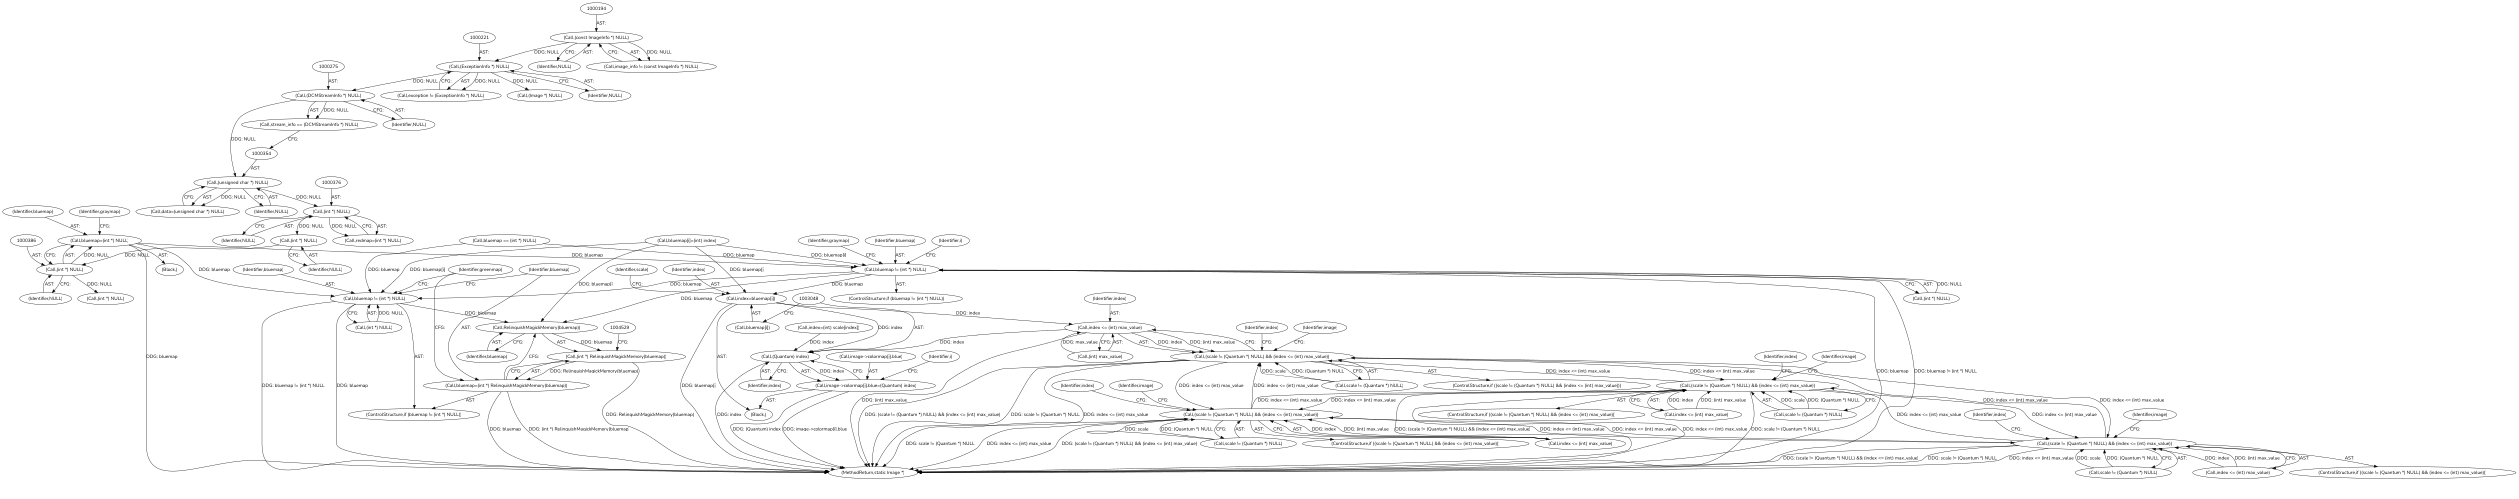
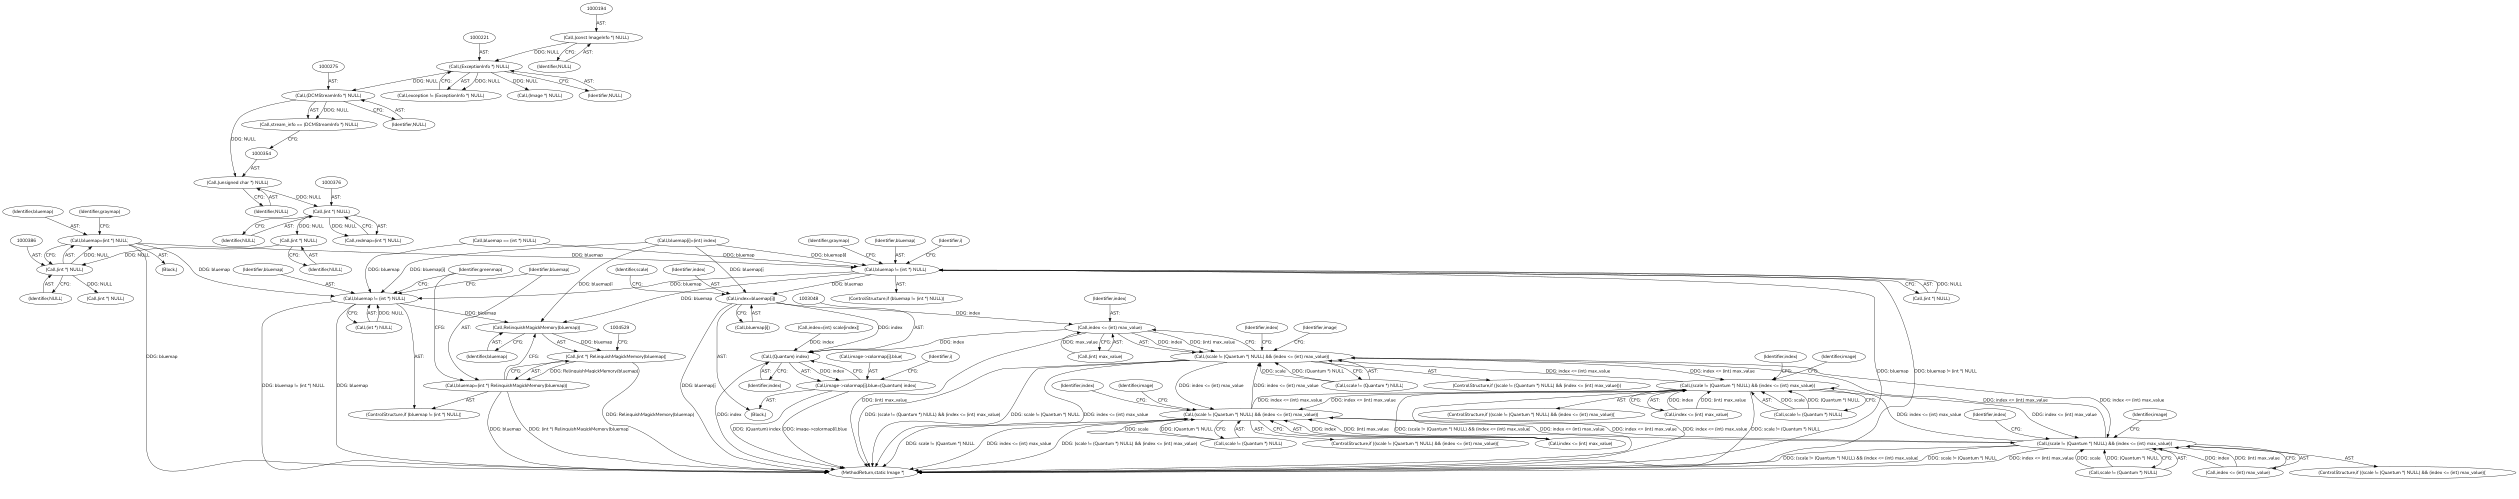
node "(Call,image_info != (const ImageInfo *) NULL)": removed
node "(Call,data=(unsigned char *) NULL)": removed
edge "1003048" -> "(Call,bluemap[i])": now "(Call,index=bluemap[i])" -> "(Call,bluemap[i])"
